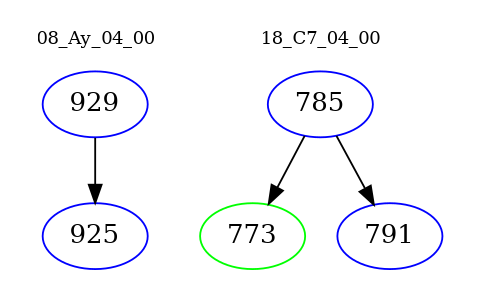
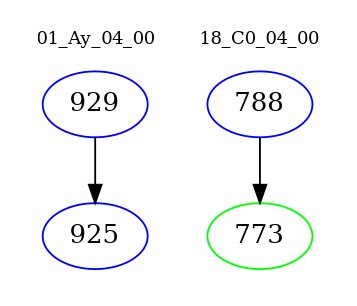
cluster "08_Ay_04_00": label "08_Ay_04_00" -> "01_Ay_04_00"
cluster "18_C7_04_00": label "18_C7_04_00" -> "18_C0_04_00"
node "785": label "785" -> "788"
node "791": removed
